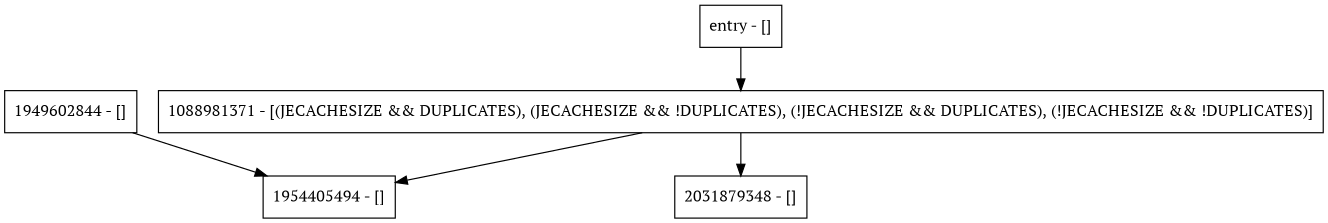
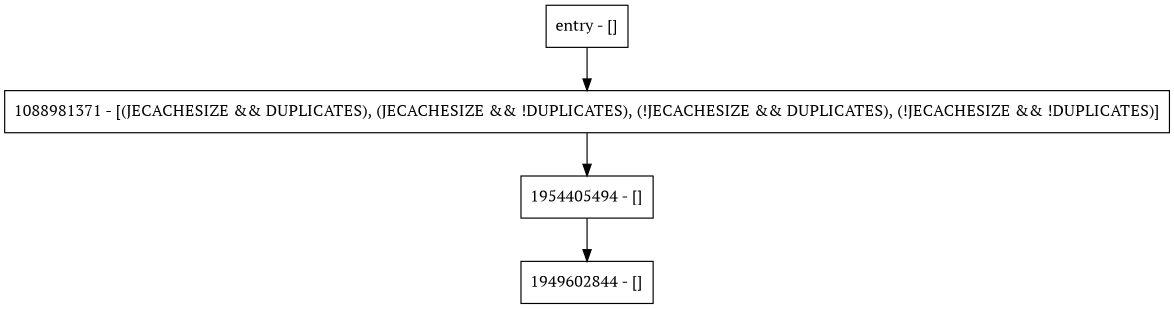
edge "1949602844 - []" -> "1954405494 - []": reversed
node "2031879348 - []": removed
